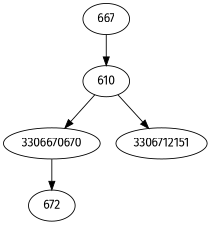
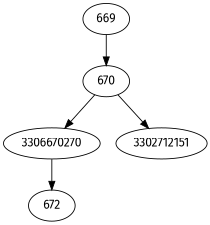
node "667": label "667" -> "669"
node "610": label "610" -> "670"
node "3306670670": label "3306670670" -> "3306670270"
node "3306712151": label "3306712151" -> "3302712151"
